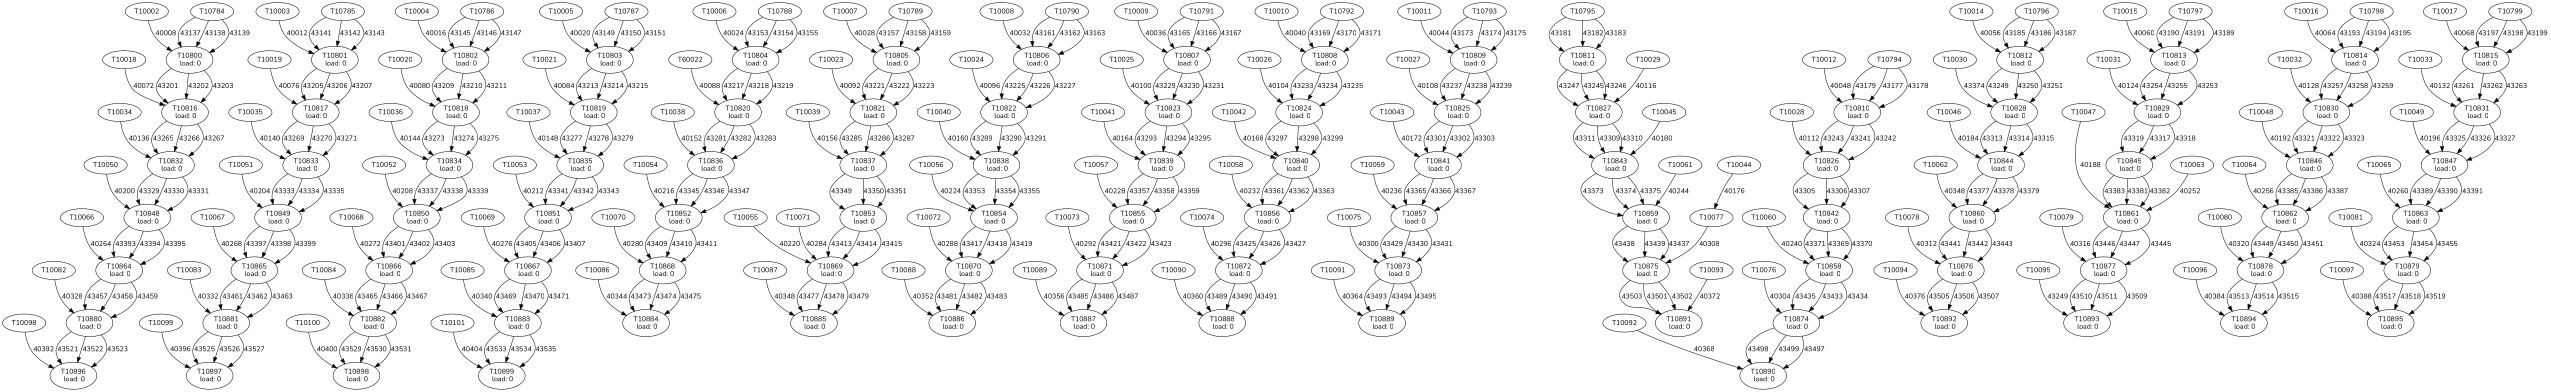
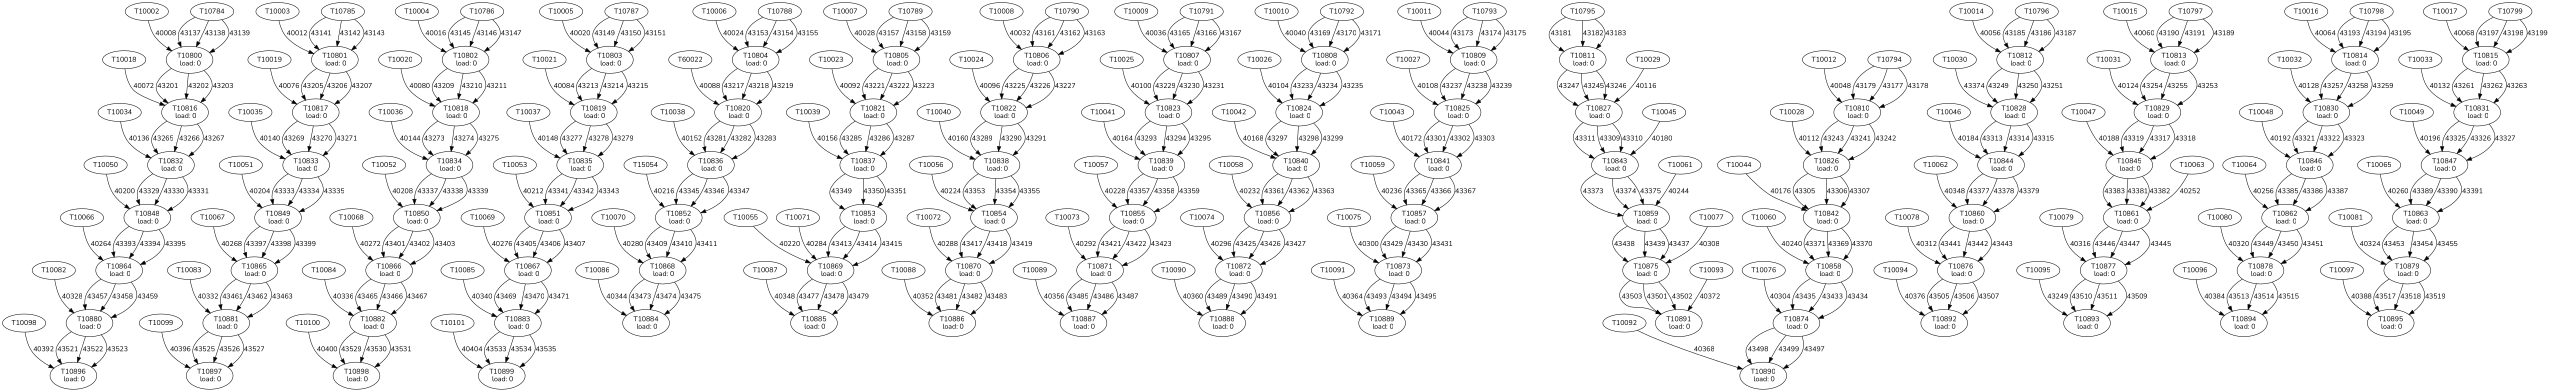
node "T10054": label "T10054" -> "T15054"
edge "T10047" -> "T10861 load: 0": now "T10047" -> "T10845 load: 0"
edge "T10044" -> "T10077": now "T10044" -> "T10842 load: 0"
